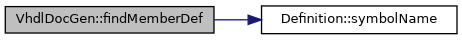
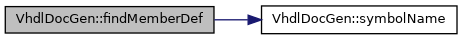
node "Definition::symbolName": label "Definition::symbolName" -> "VhdlDocGen::symbolName"
